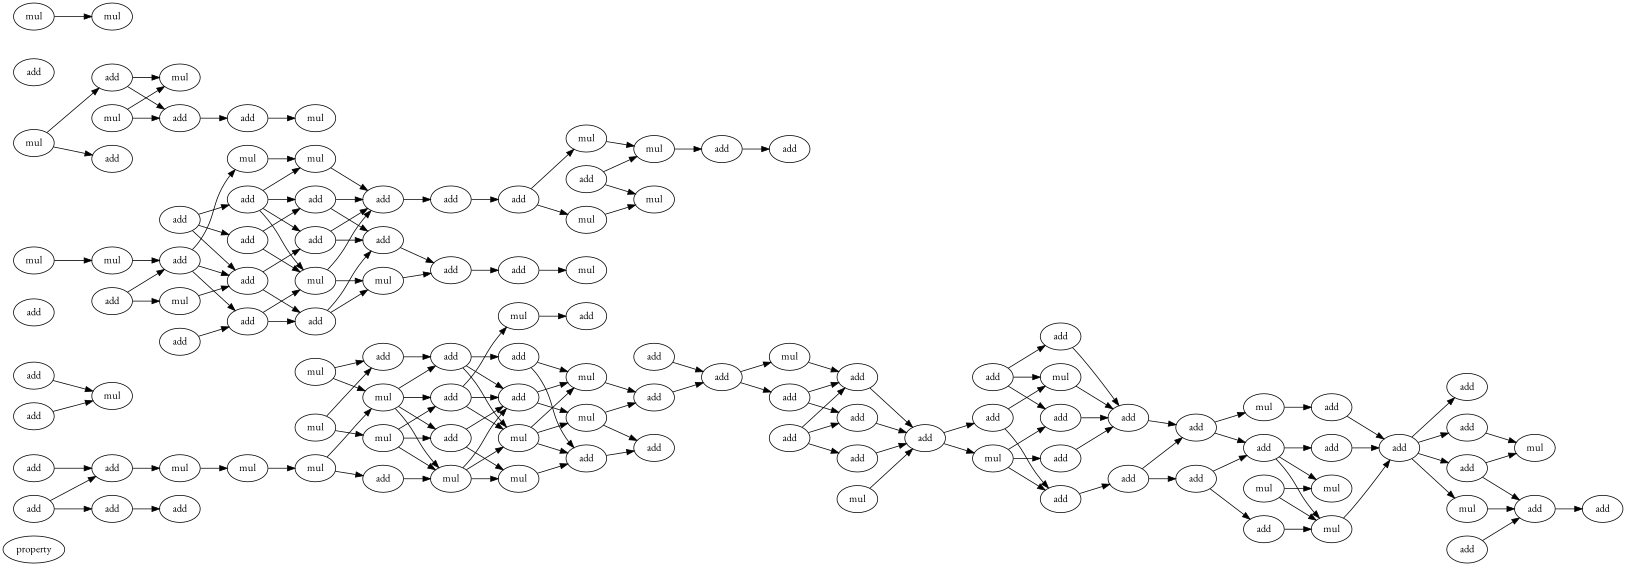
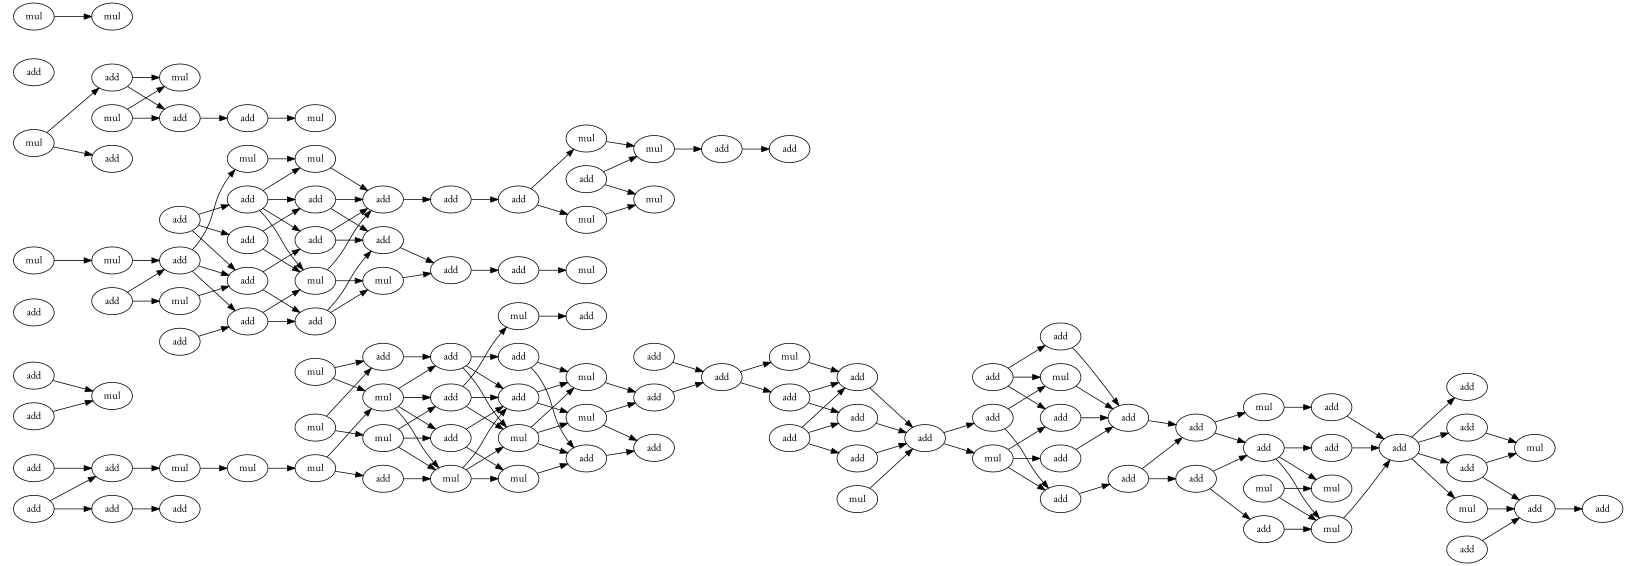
node "property": removed
